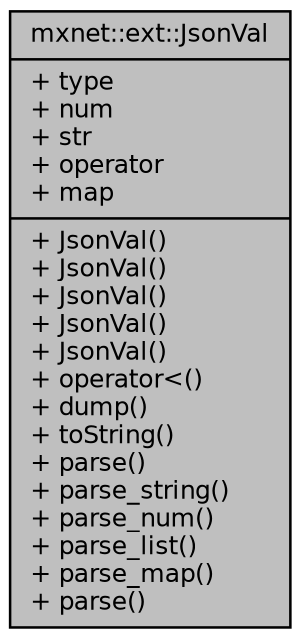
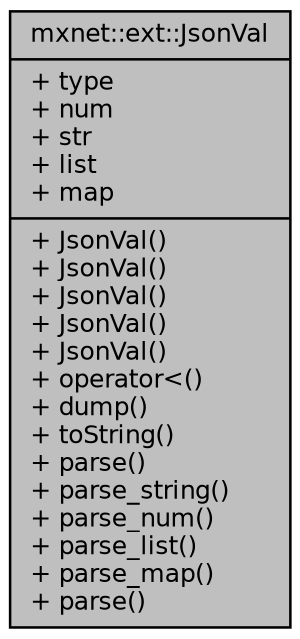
node "mxnet::ext::JsonVal": text "+ operator" -> "+ list"
